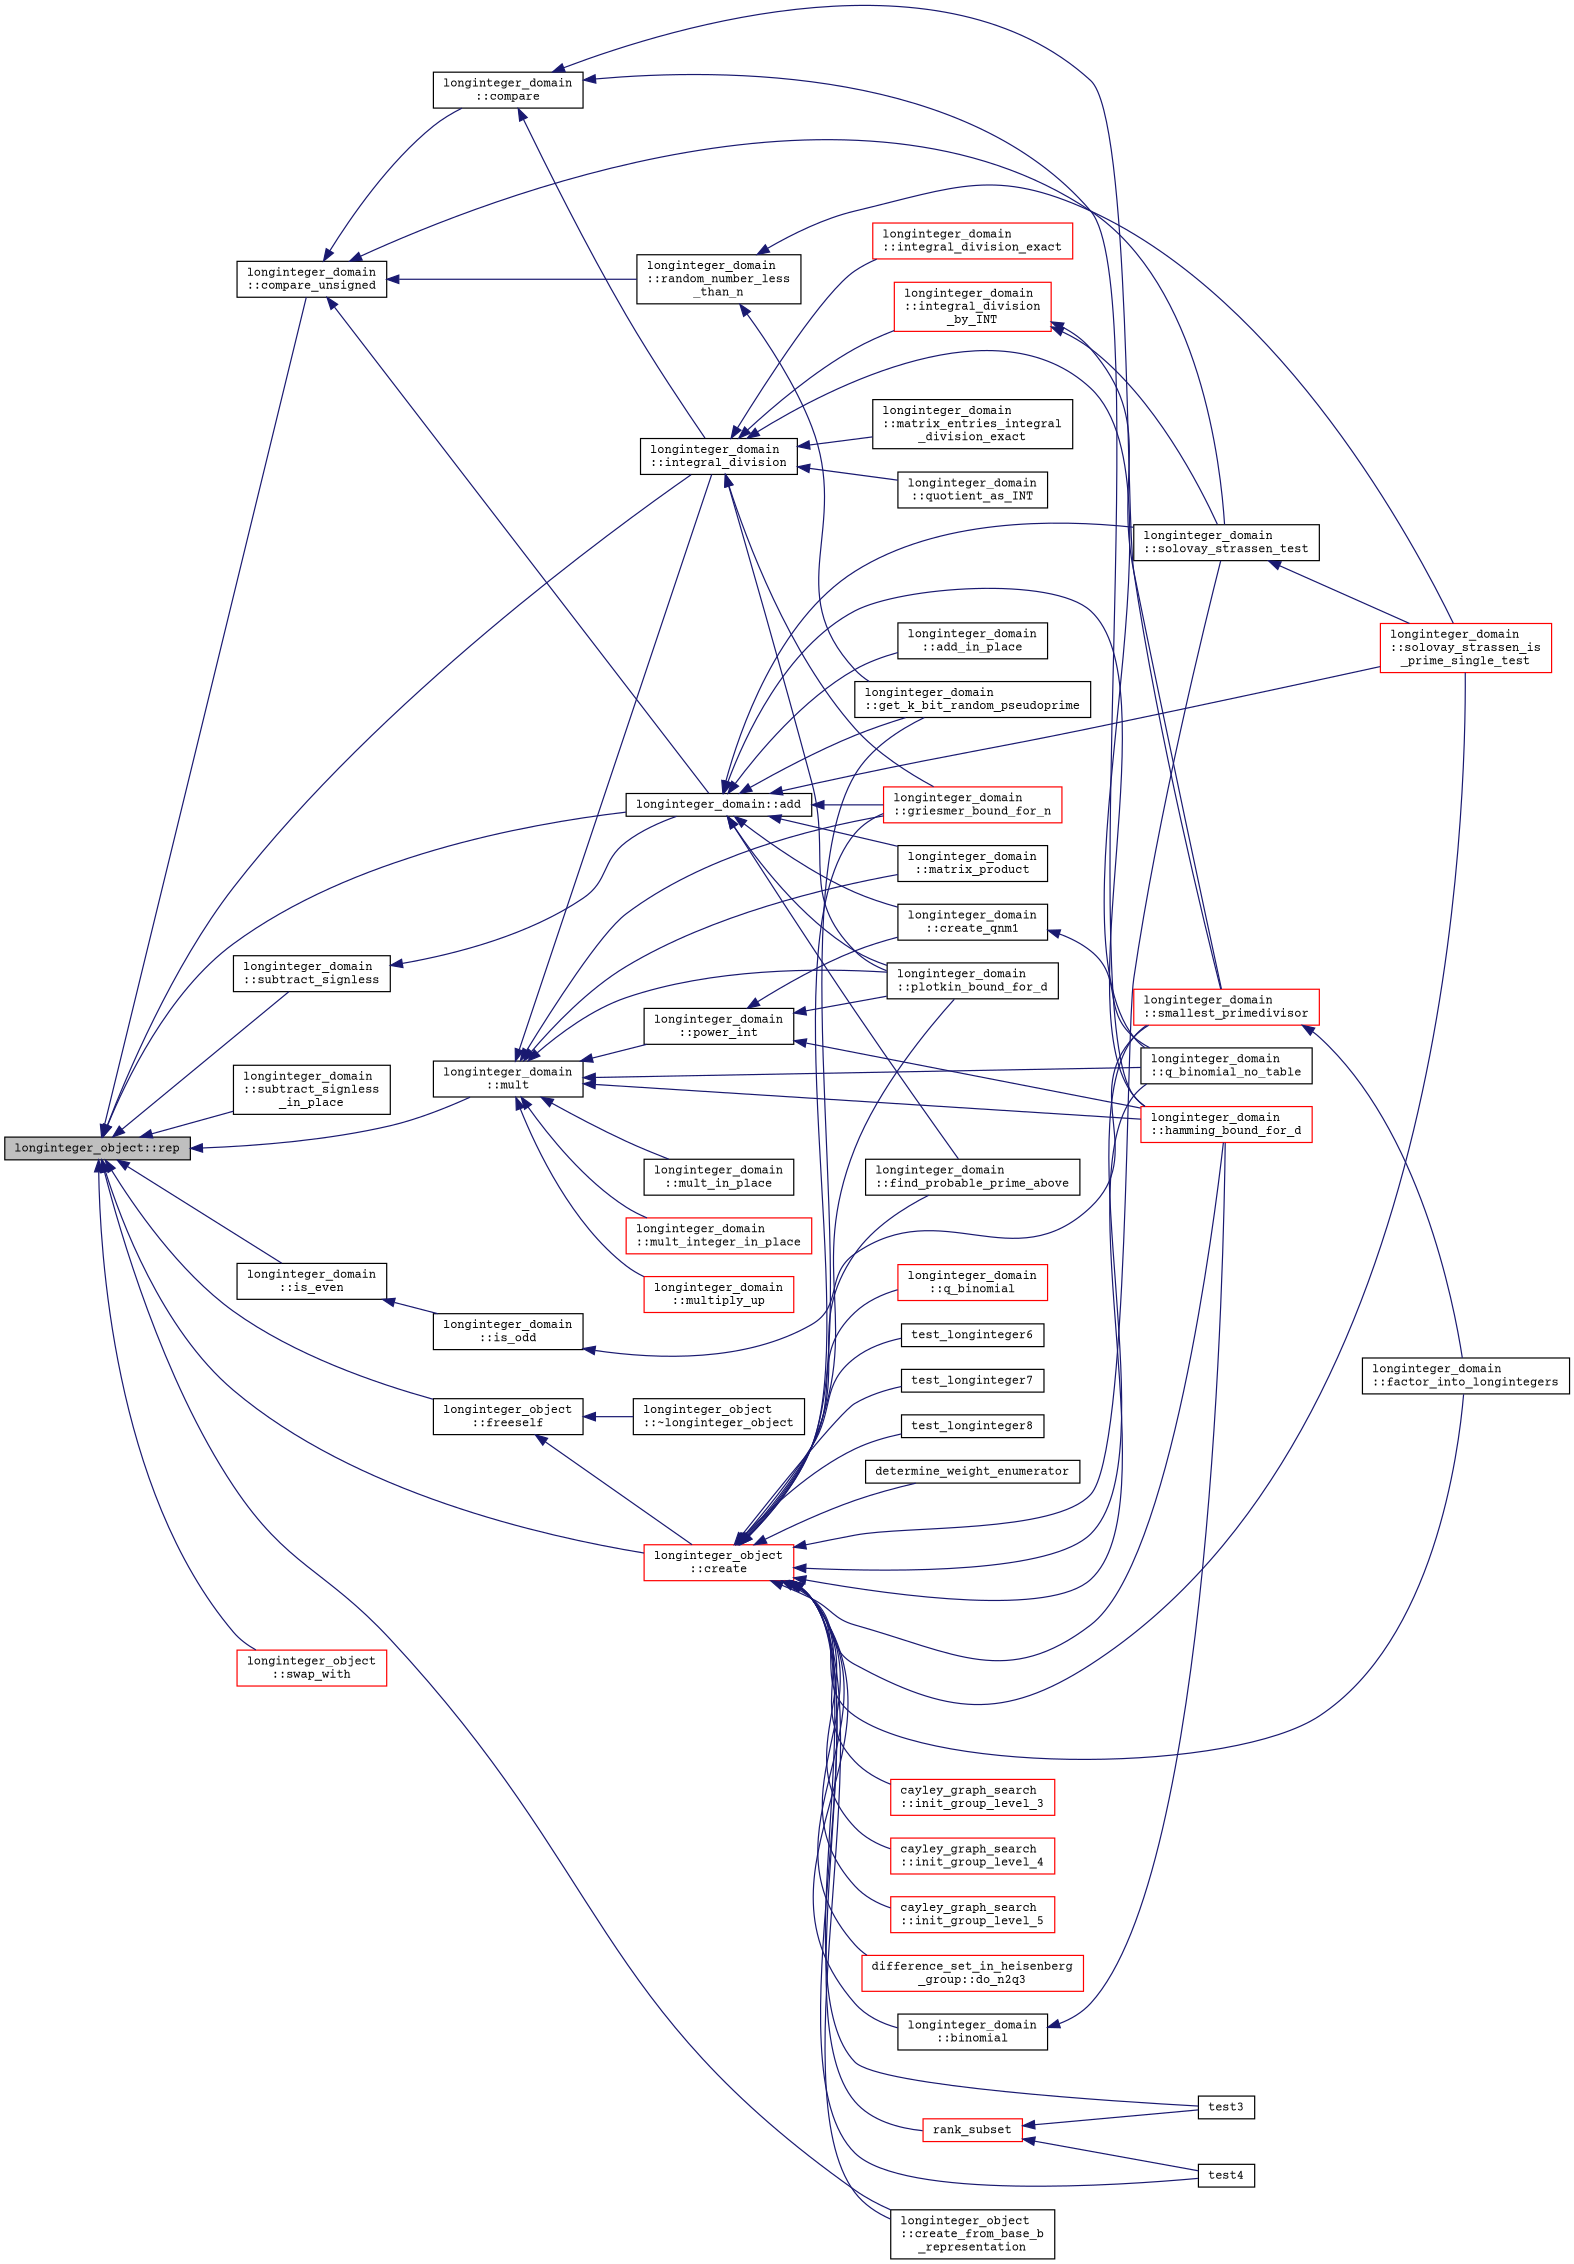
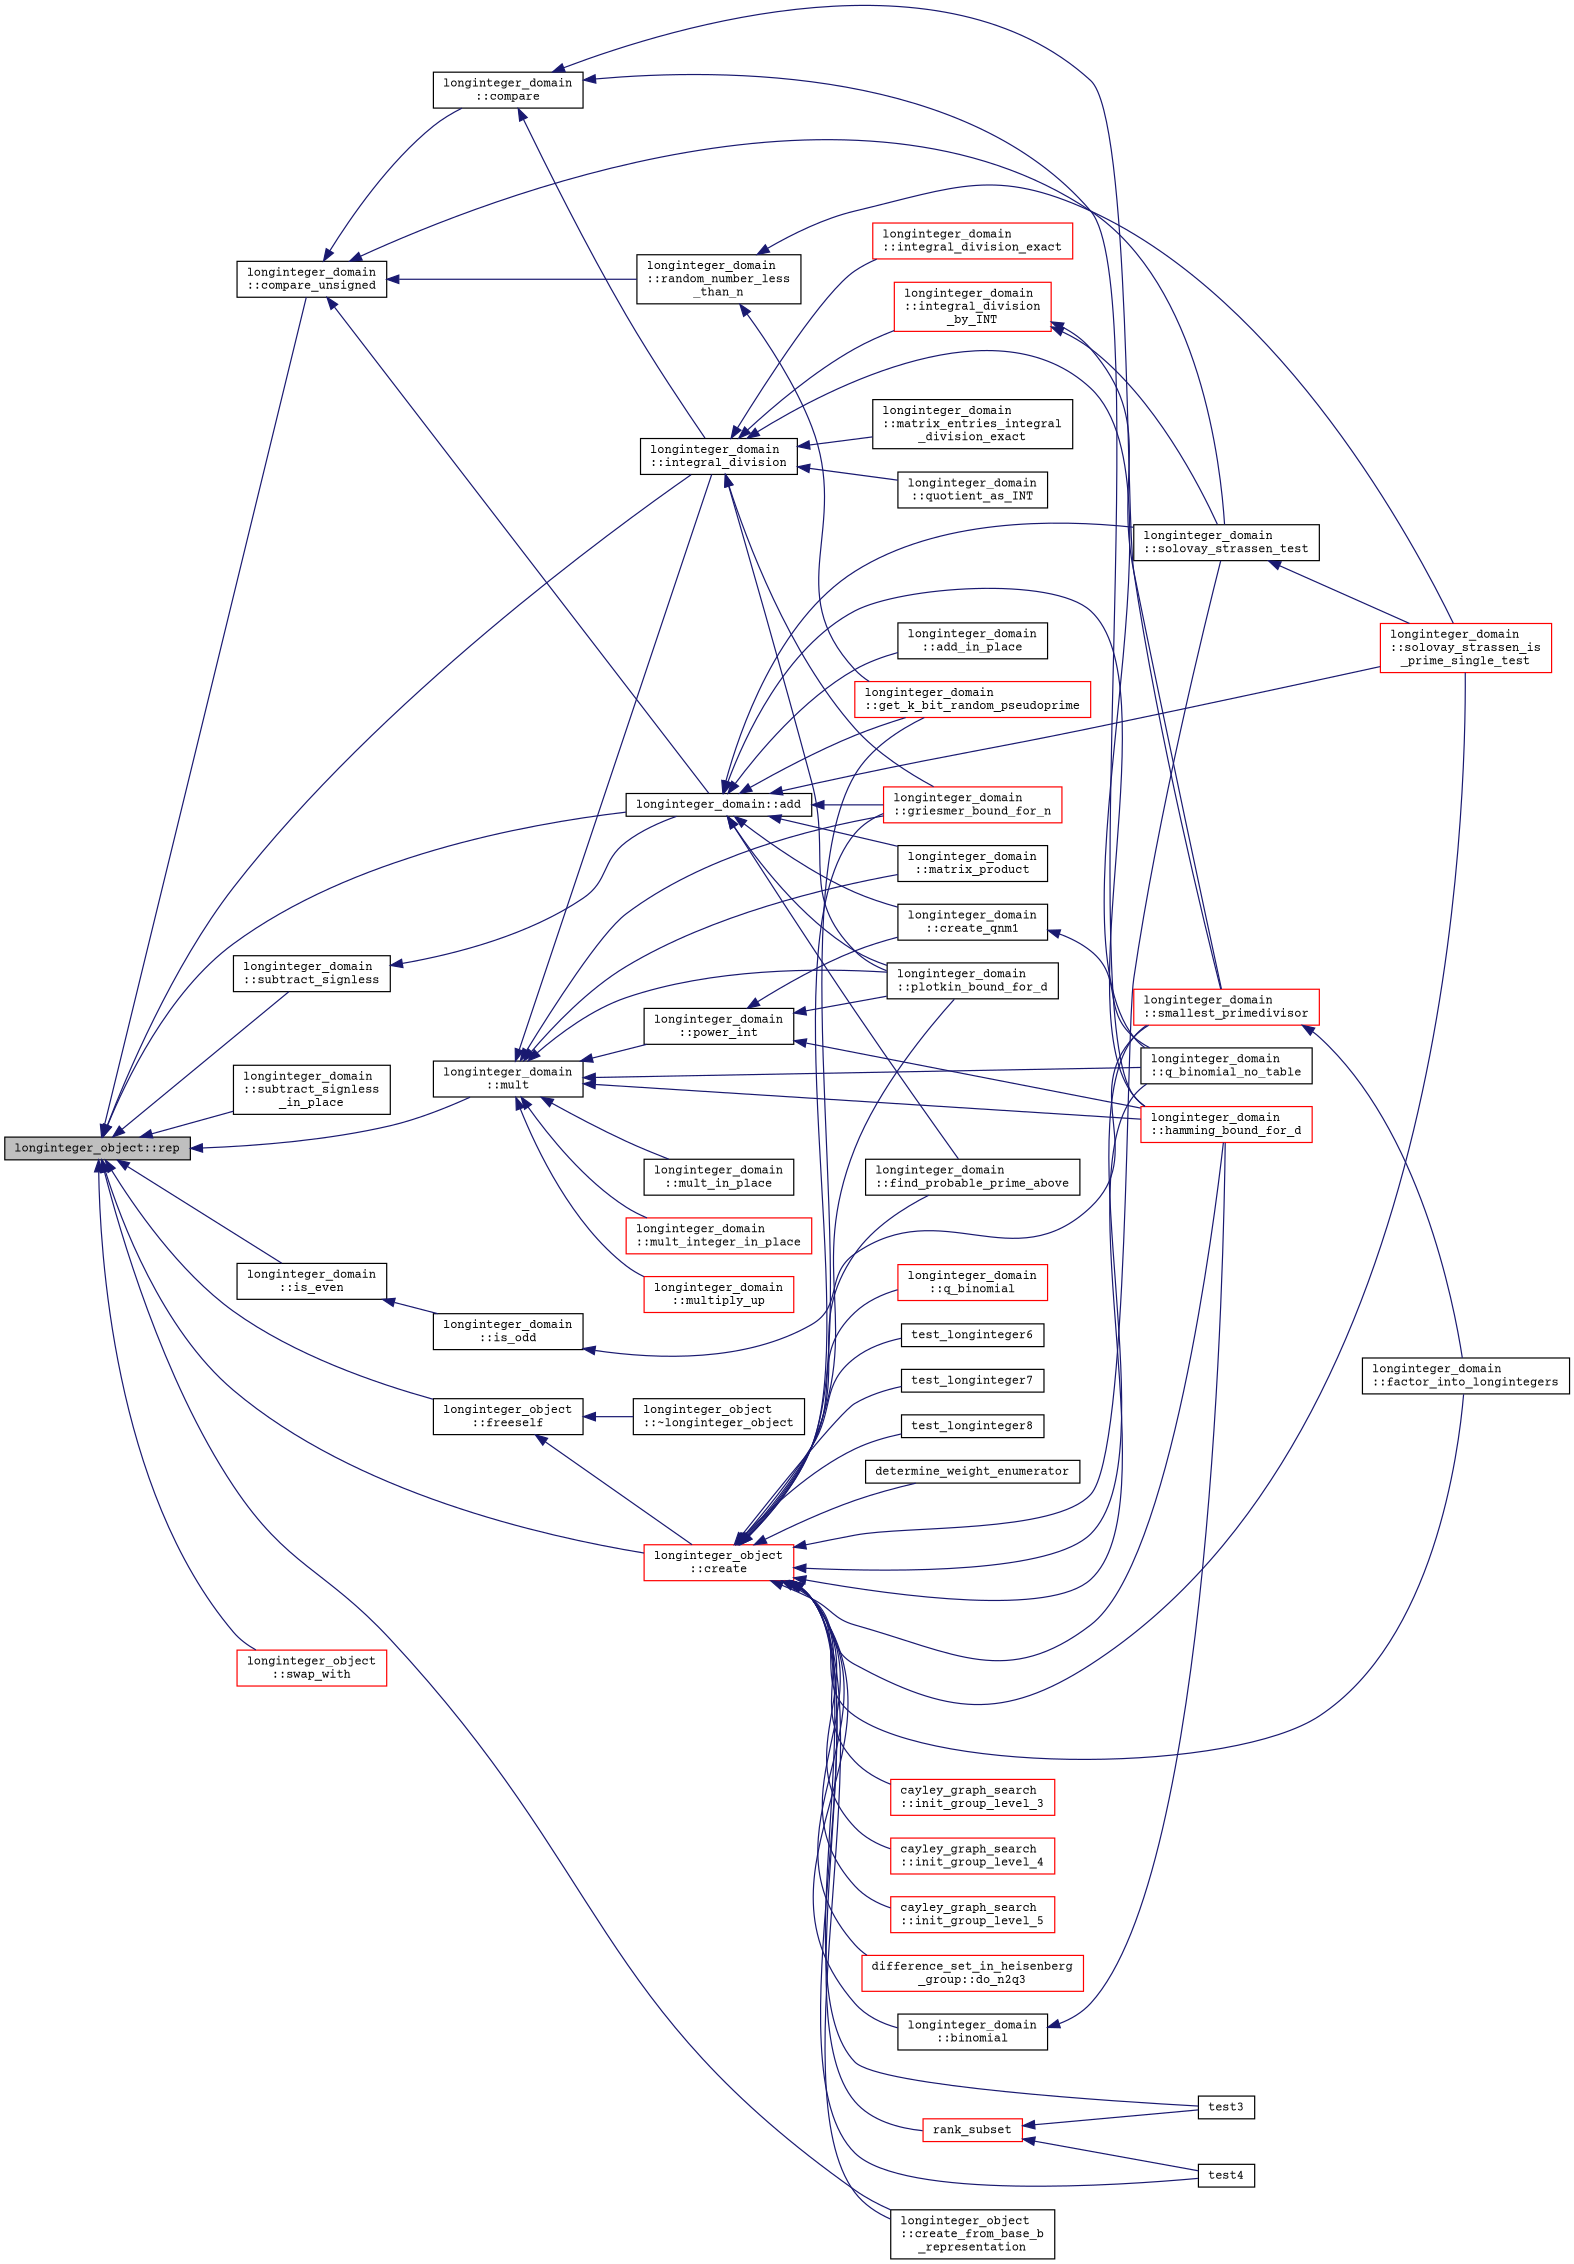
node "longinteger_domain ::get_k_bit_random_pseudoprime": color black -> red
